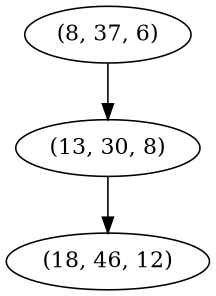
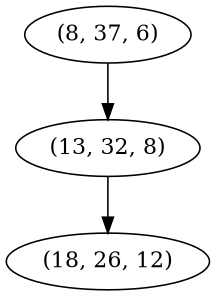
node "(13, 30, 8)": label "(13, 30, 8)" -> "(13, 32, 8)"
node "(18, 46, 12)": label "(18, 46, 12)" -> "(18, 26, 12)"
